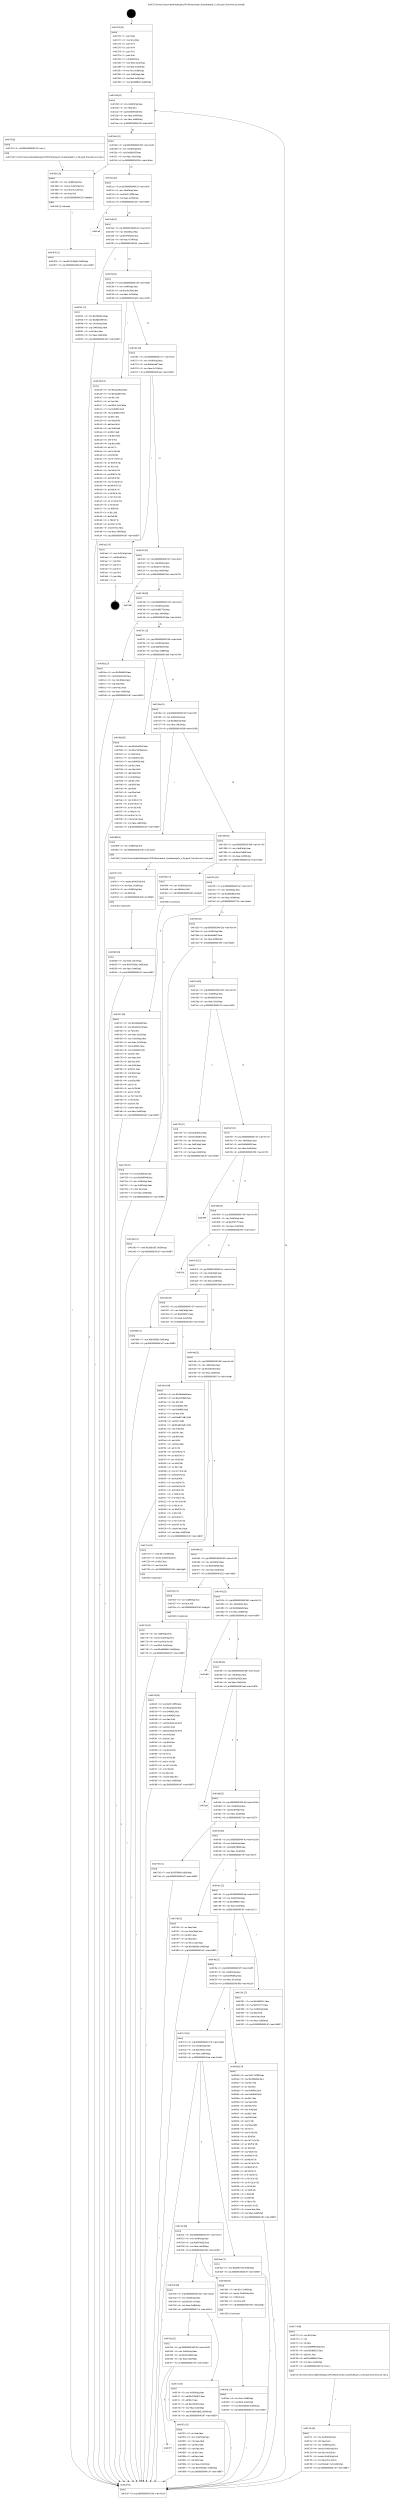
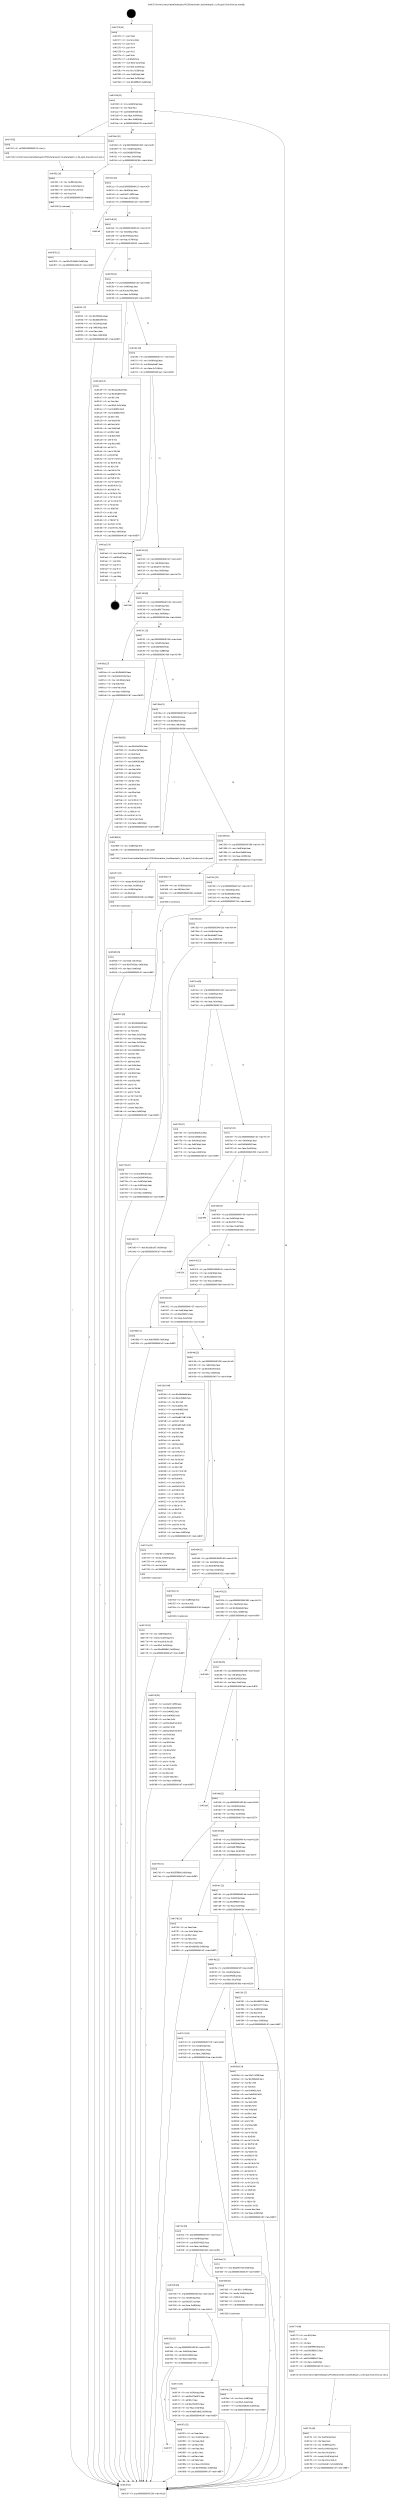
edge "0x40129d [23]" -> "0x40176f [5]": added, label "1"
edge "0x401419 [25]" -> "0x40144b [25]": now "0x401432 [25]" -> "0x40144b [25]"
edge "0x401513 [25]" -> "0x401af7 [5]": now "0x401581 [27]" -> "0x401af7 [5]"
